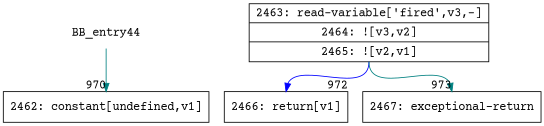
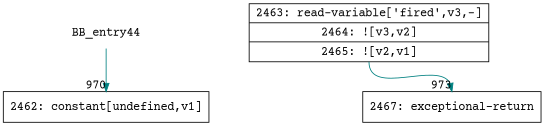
node "2466: return[v1]": removed
